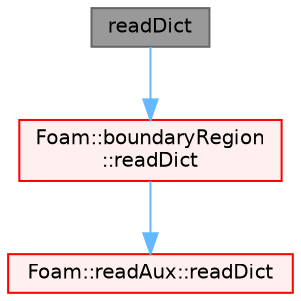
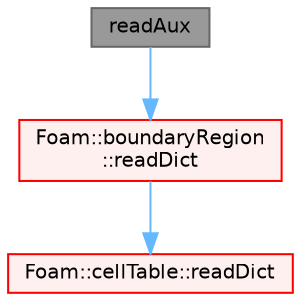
node "readDict": label "readDict" -> "readAux"
node "Foam::readAux::readDict": label "Foam::readAux::readDict" -> "Foam::cellTable::readDict"
